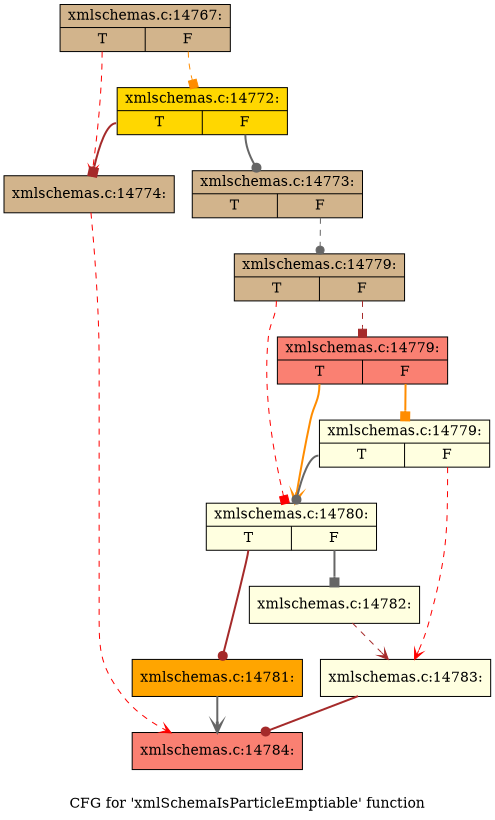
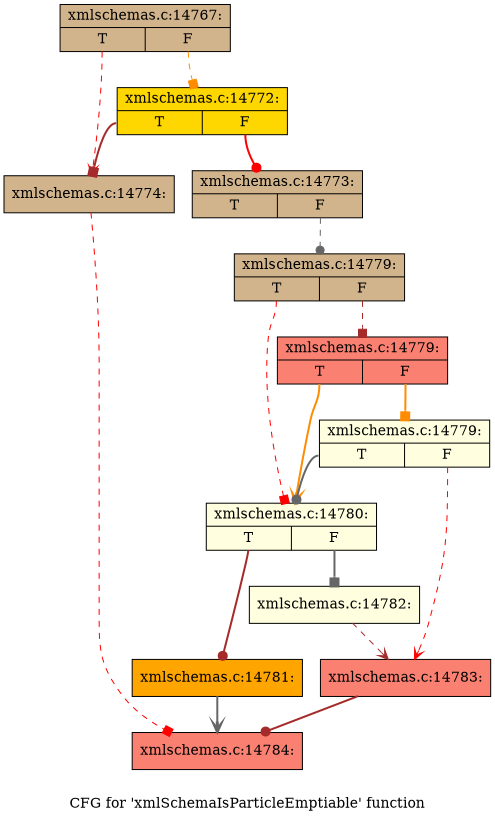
edge "xmlschemas.c:14772:" -> "xmlschemas.c:14773:": color gray40 -> red
edge "xmlschemas.c:14774:" -> "xmlschemas.c:14784:": arrowhead vee -> box
node "xmlschemas.c:14783:": fillcolor lightyellow -> salmon
